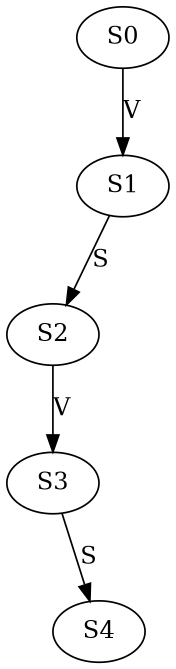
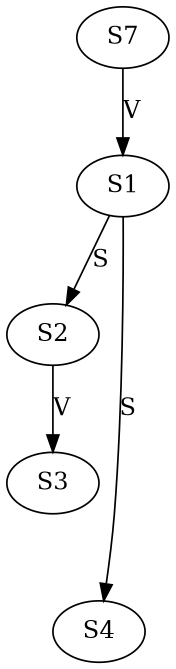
node "S0": label "S0" -> "S7"
edge "S3" -> "S4": now "S1" -> "S4"
